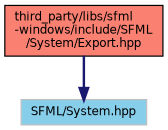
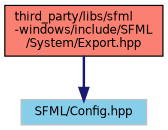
node "SFML/System.hpp": label "SFML/System.hpp" -> "SFML/Config.hpp"
